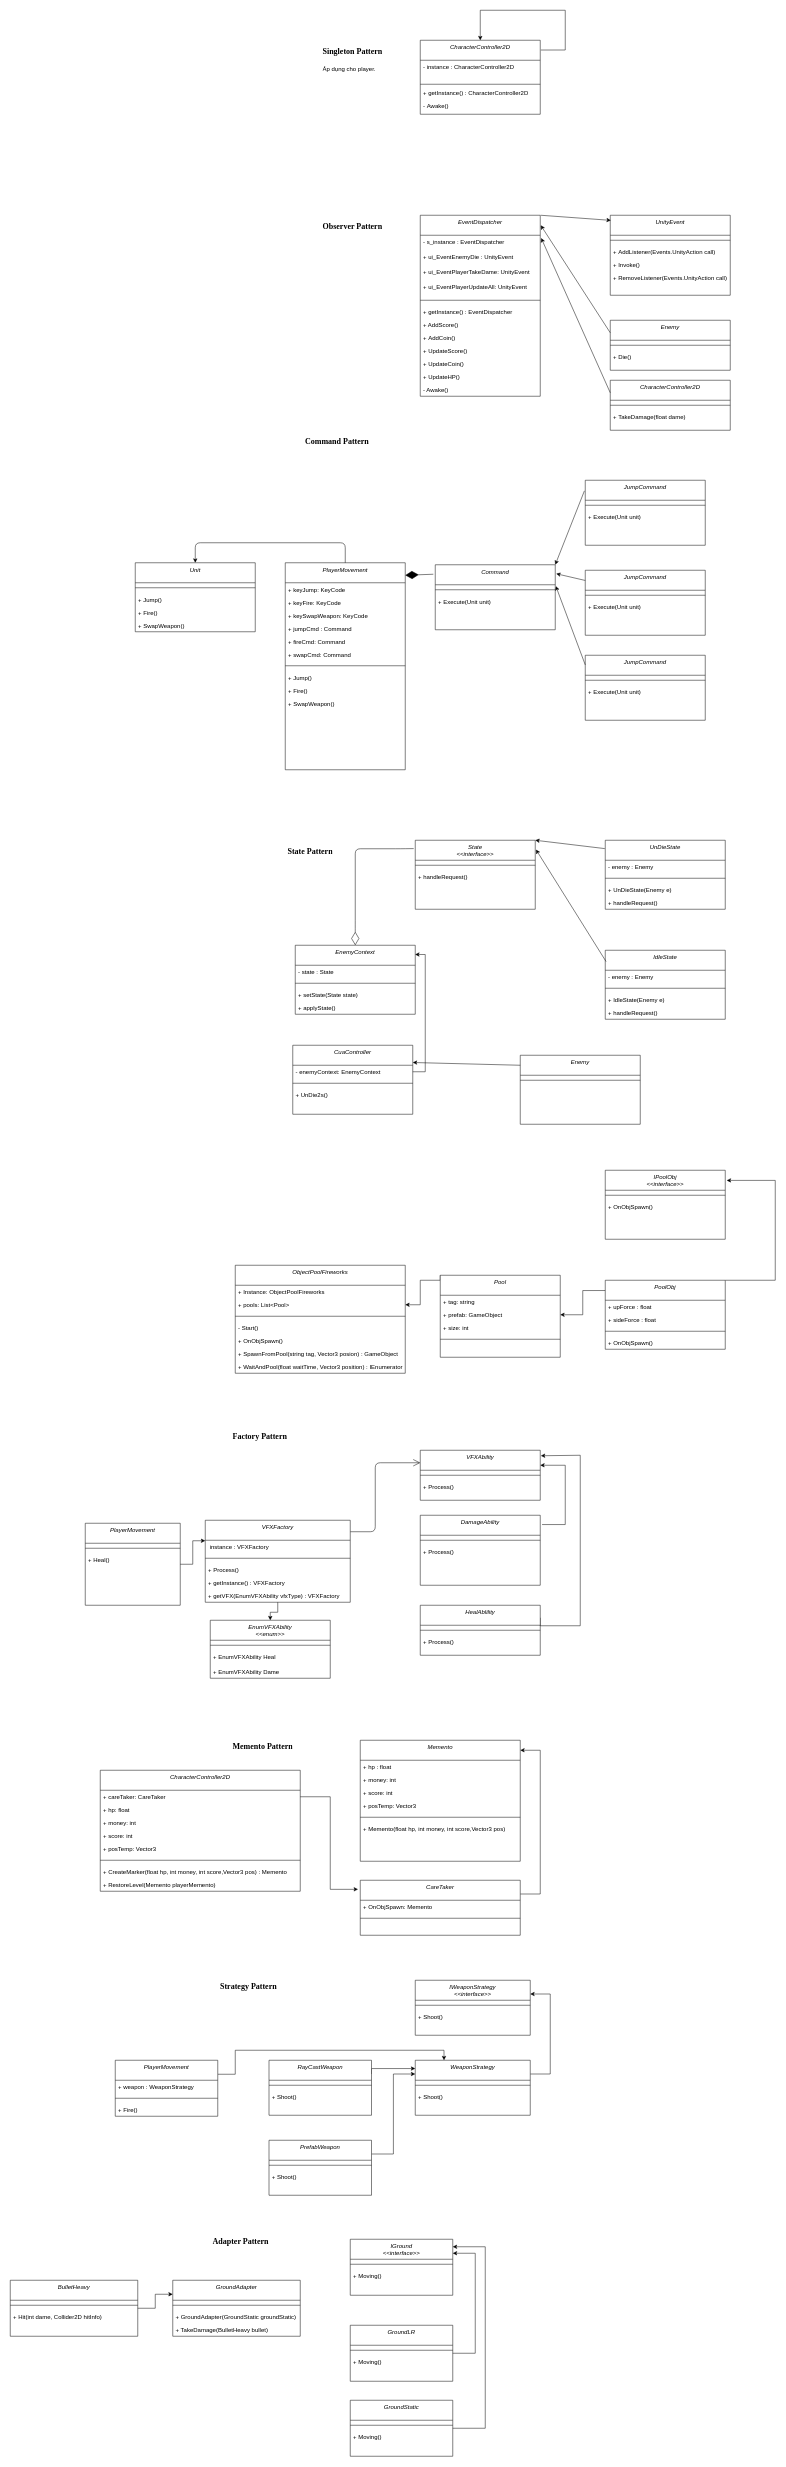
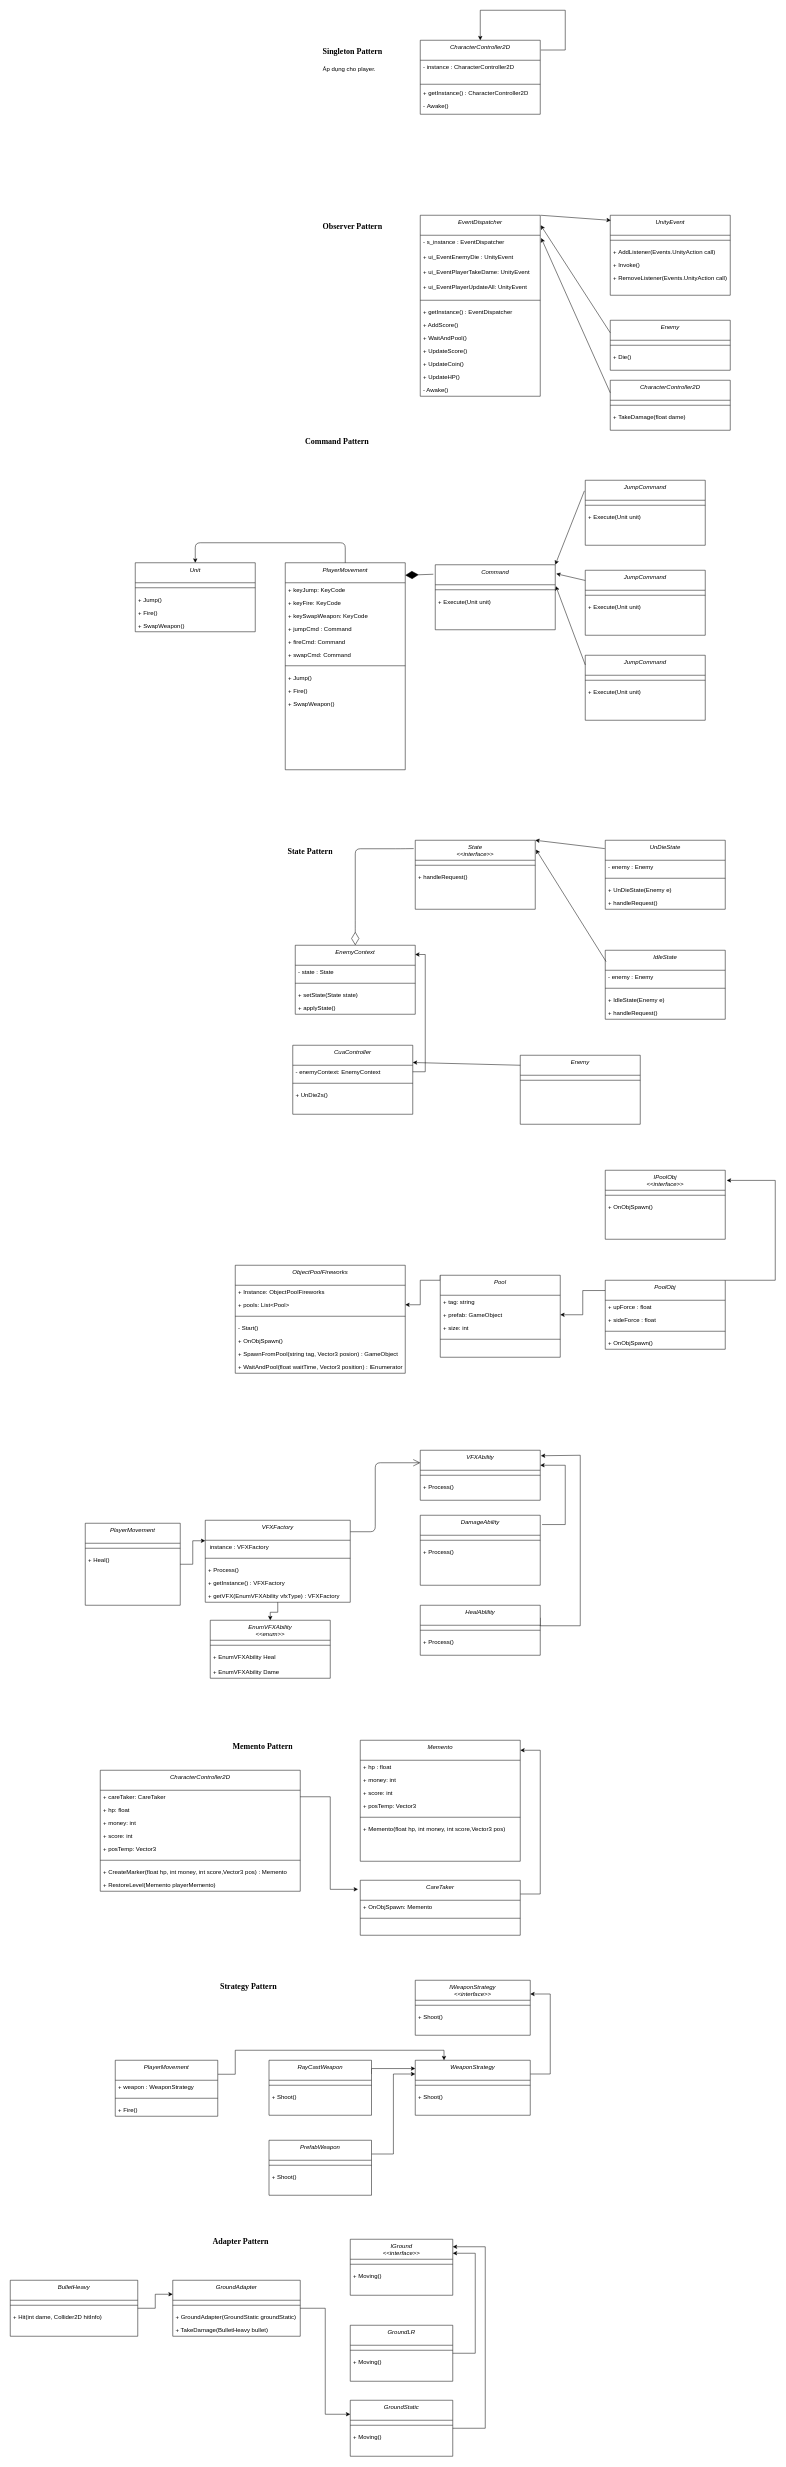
node "+ AddCoin()": label "+ AddCoin()" -> "+ WaitAndPool()"
node "Factory Pattern": removed
edge "GroundAdapter" -> "GroundStatic": added
